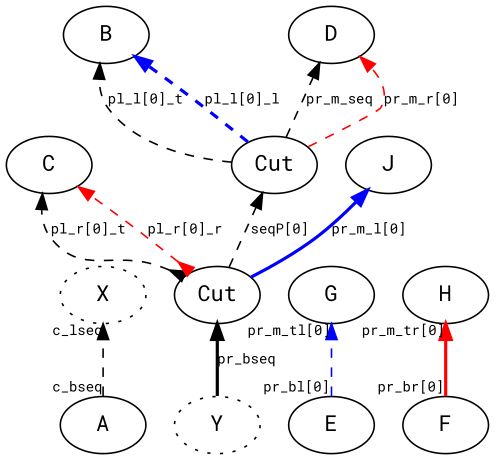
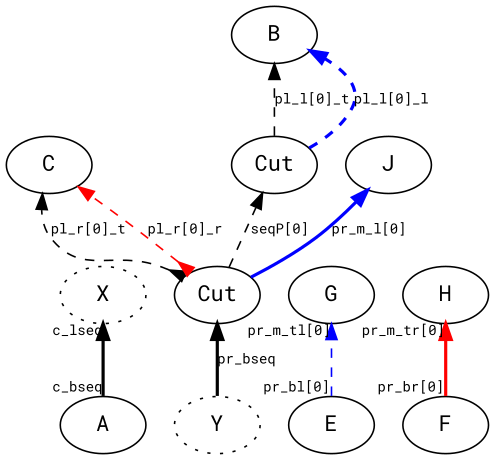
node "D": removed
edge "X" -- "A": style dashed -> bold
